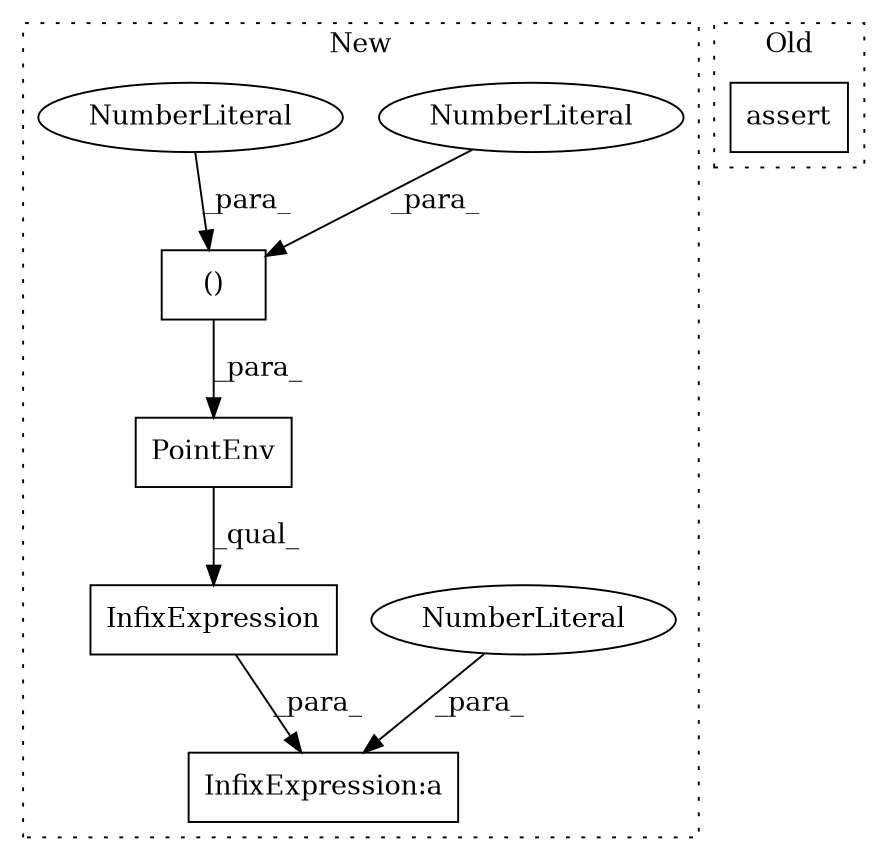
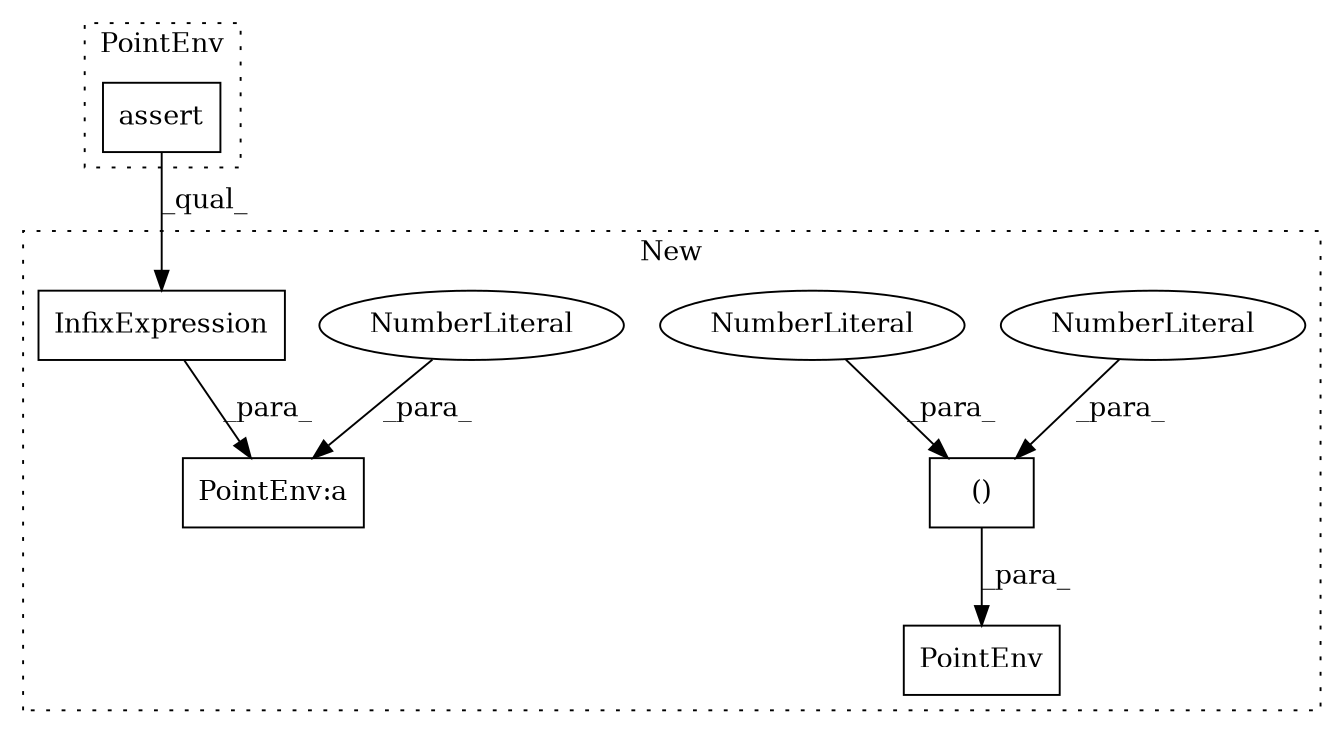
cluster "Old": label "Old" -> "PointEnv"
edge "PointEnv" -> "InfixExpression": now "assert" -> "InfixExpression"
node "InfixExpression:a": label "InfixExpression:a" -> "PointEnv:a"
